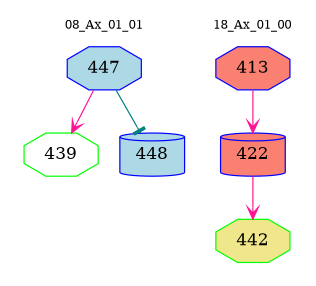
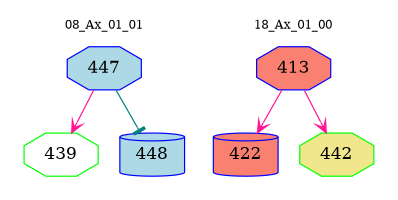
edge "422" -> "442": now "413" -> "442"
